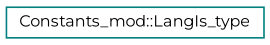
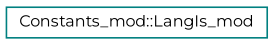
node "Constants_mod::LangIs_type": label "Constants_mod::LangIs_type" -> "Constants_mod::LangIs_mod"
